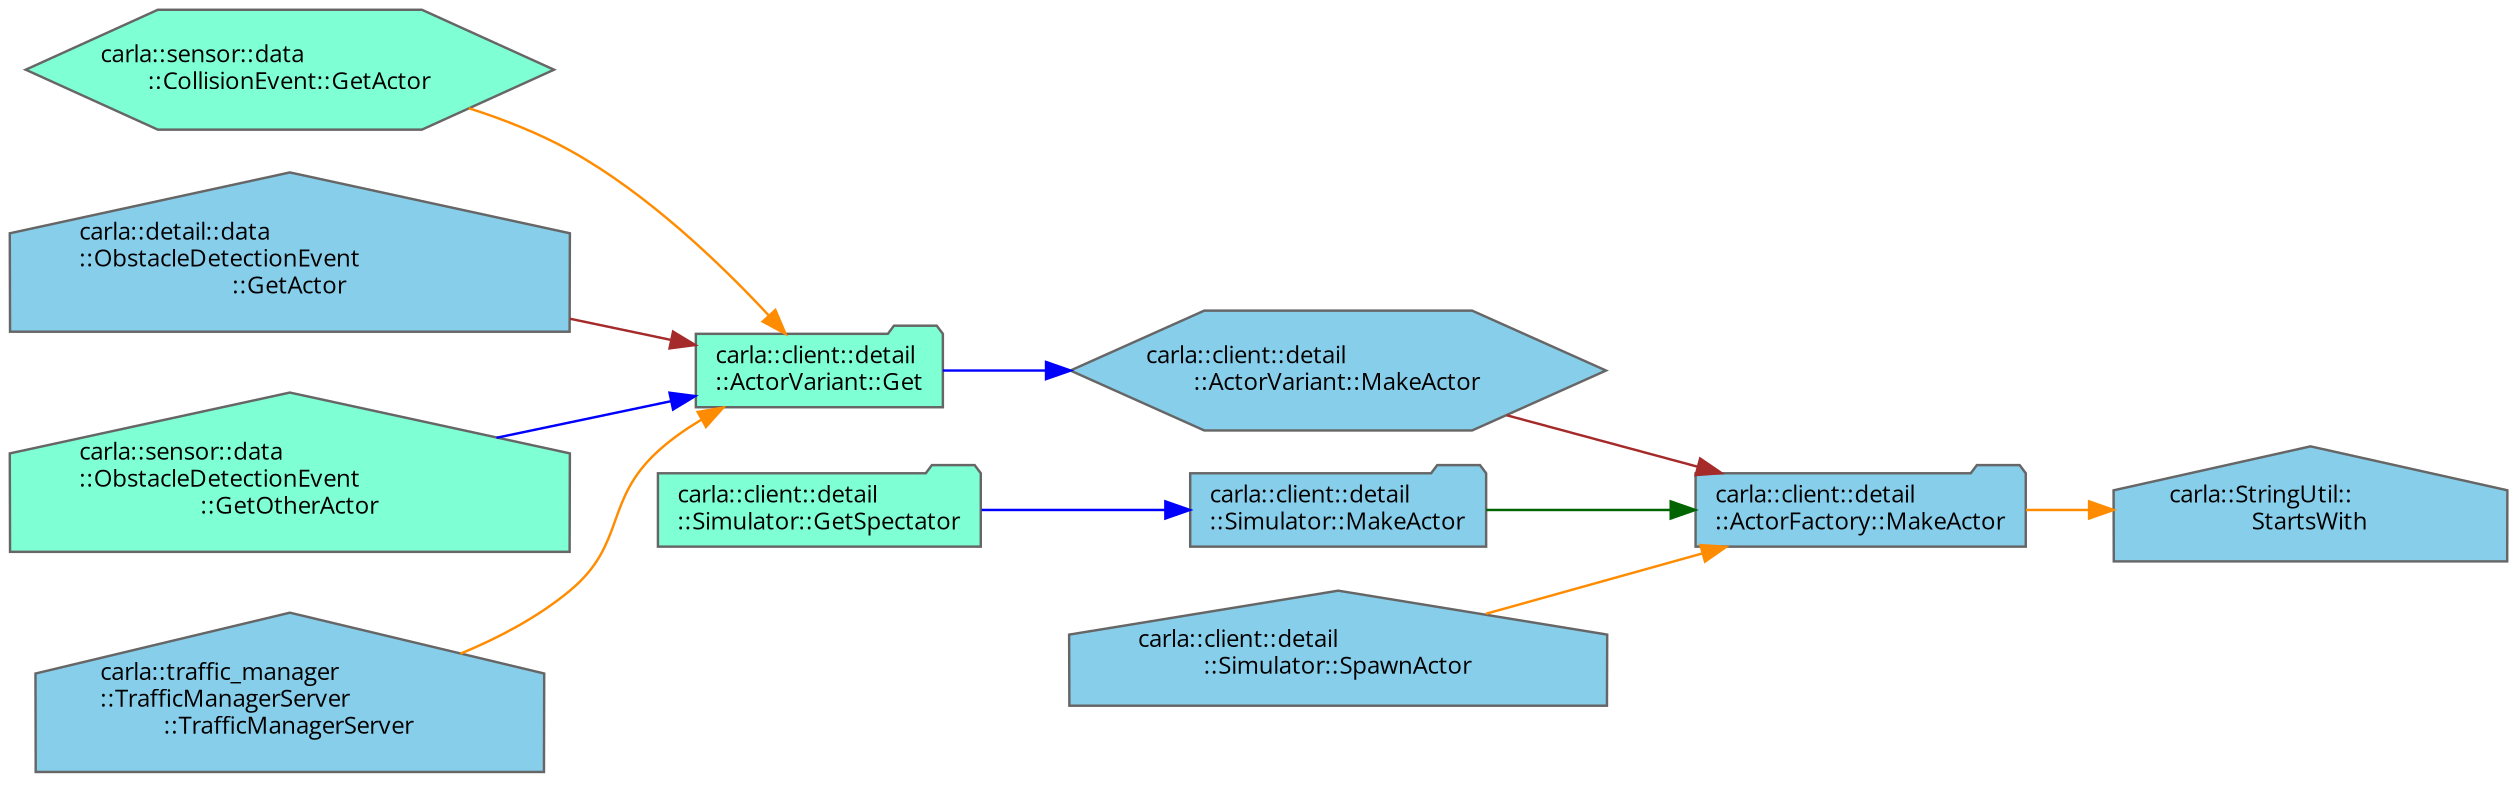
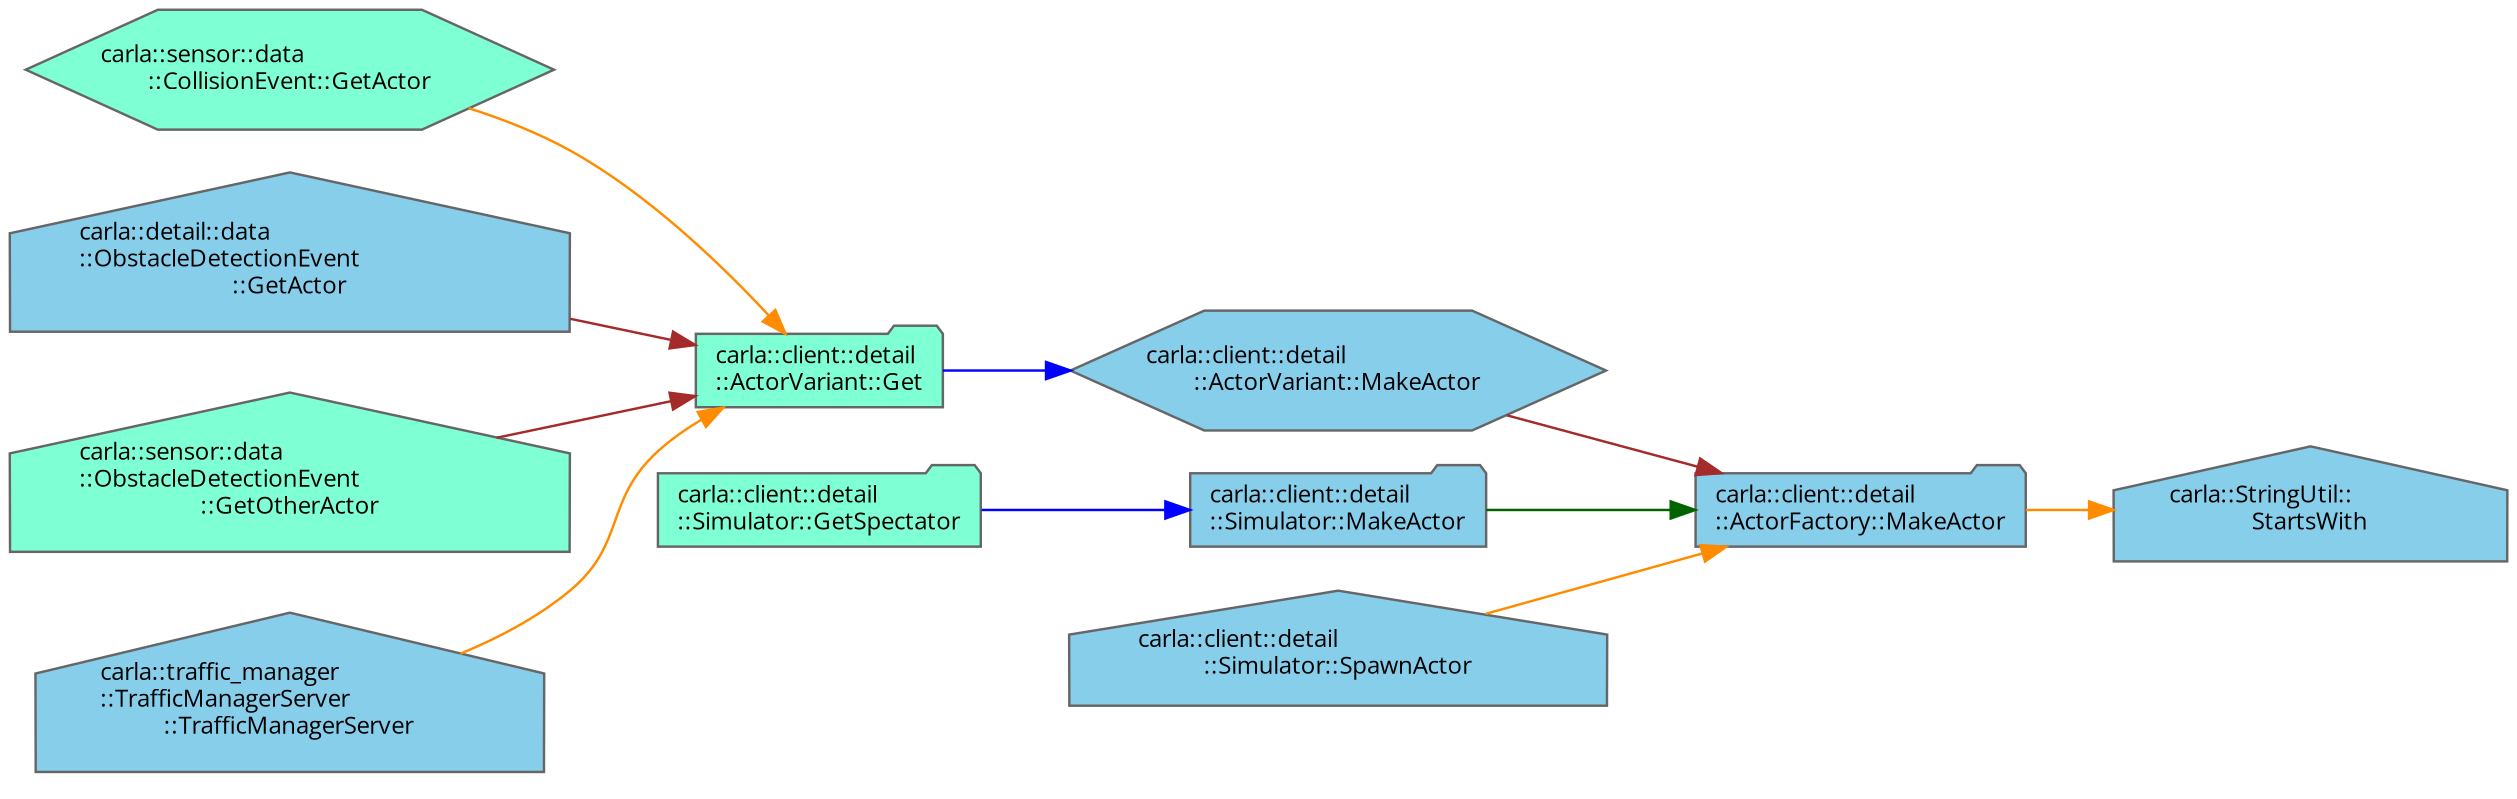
edge "carla::sensor::data ::ObstacleDetectionEvent ::GetOtherActor" -> "carla::client::detail ::ActorVariant::Get": color blue -> brown
